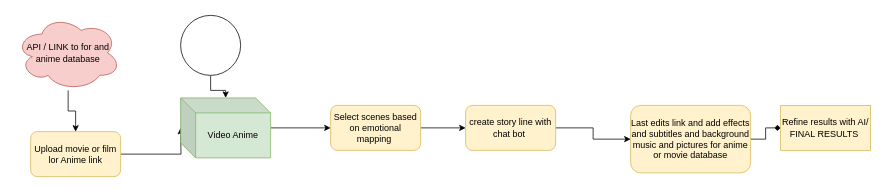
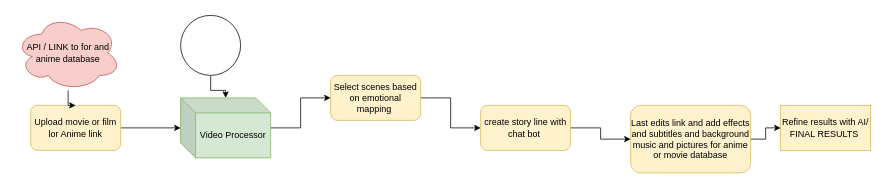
node "Select scenes based on emotional mapping": moved (375, 128) -> (375, 98)
node "create story line with chat bot": moved (510, 128) -> (525, 128)
edge "Last edits link and add effects and subtitles and background music and pictures for anime or movie database" -> "Refine results with AI/ FINAL RESULTS": arrowhead diamond -> classic
node "Video Anime": label "Video Anime" -> "Video Processor"
node "Upload movie or film lor Anime link": moved (75, 154) -> (75, 128)
